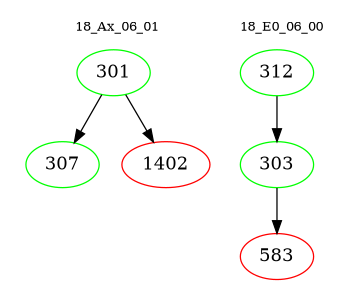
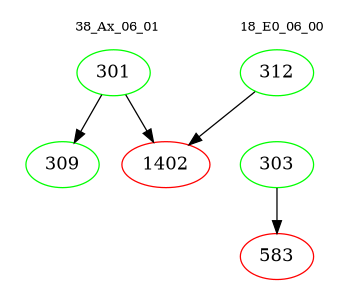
cluster "18_Ax_06_01": label "18_Ax_06_01" -> "38_Ax_06_01"
edge "312" -> "303": now "312" -> "1402"
node "307": label "307" -> "309"
